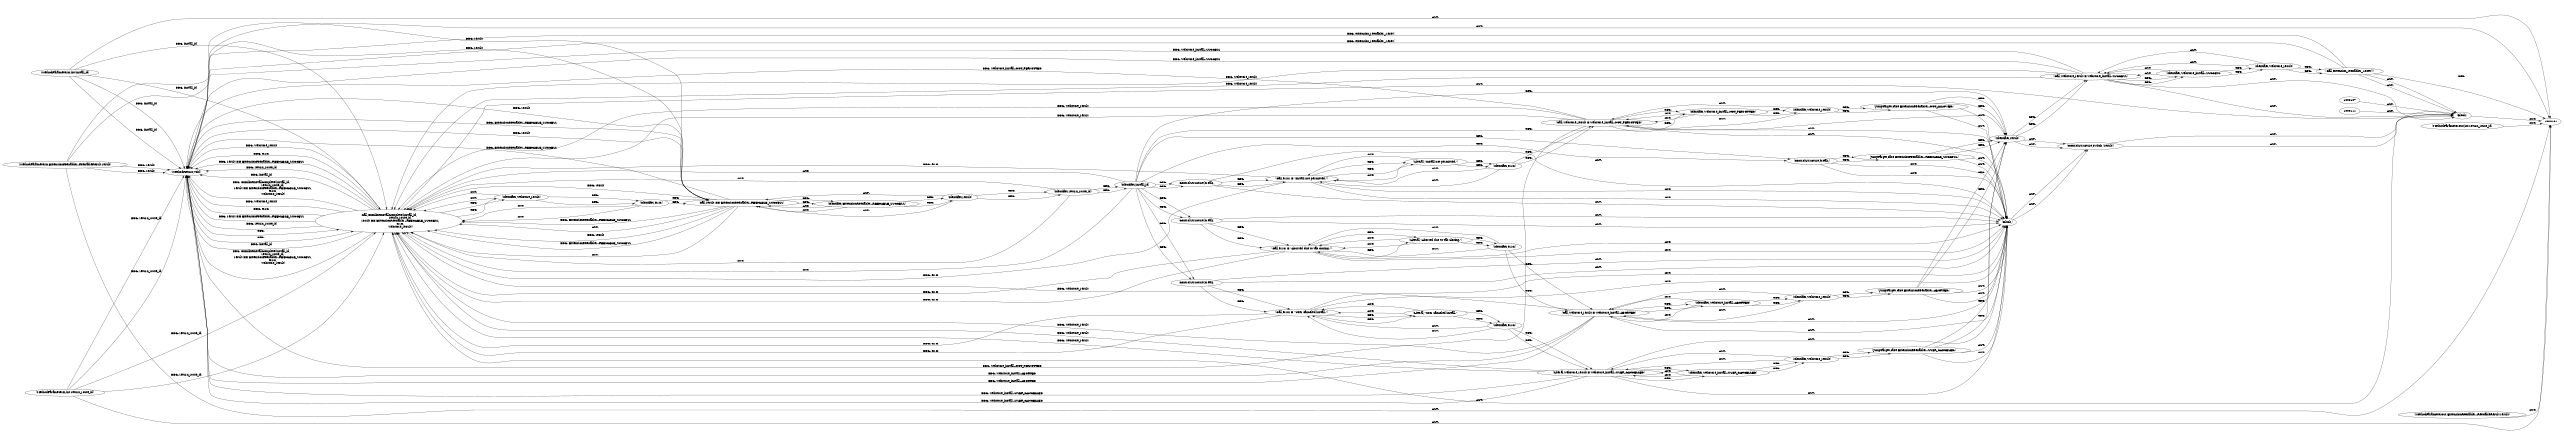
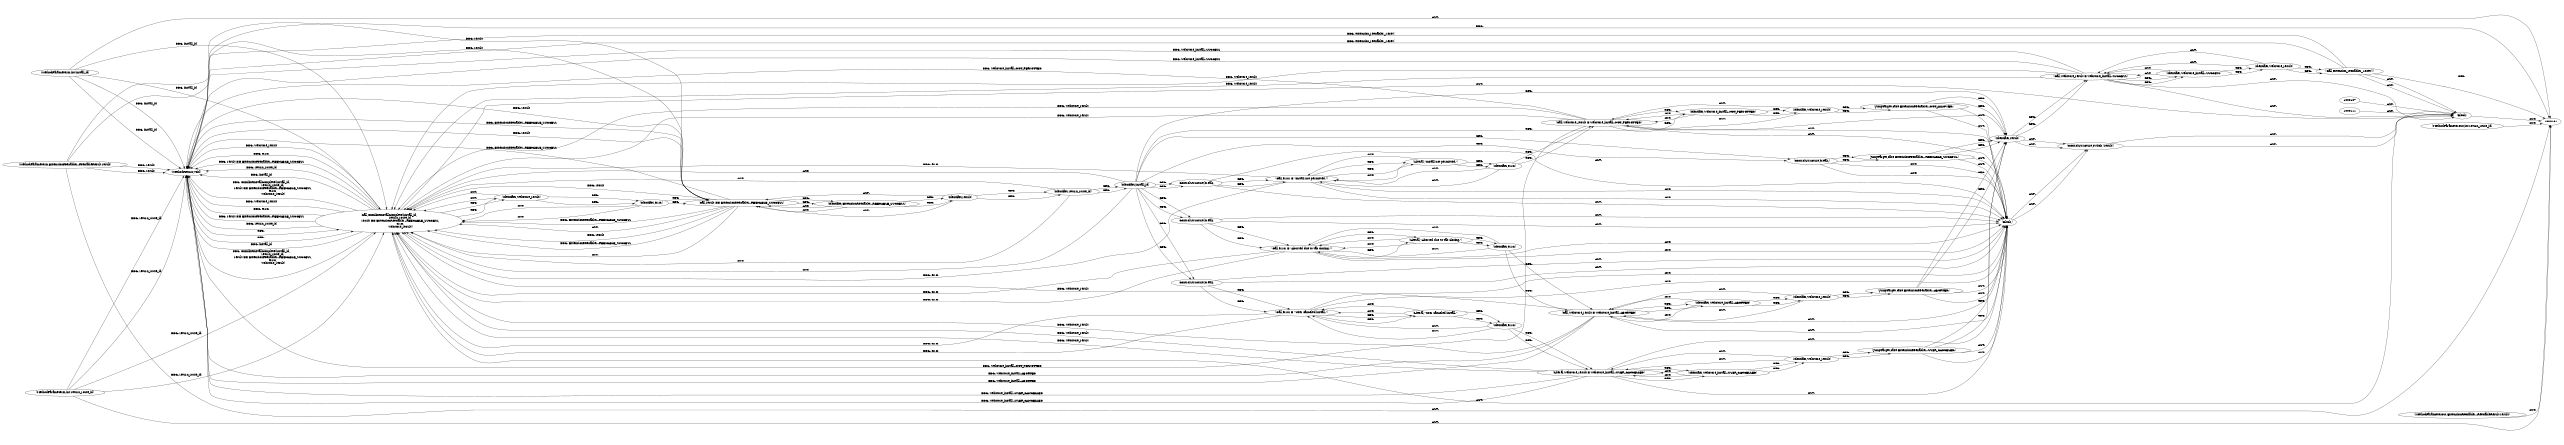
edge "(MethodReturn,void)" -> "1000101": label "AST: " -> "DDG: "
